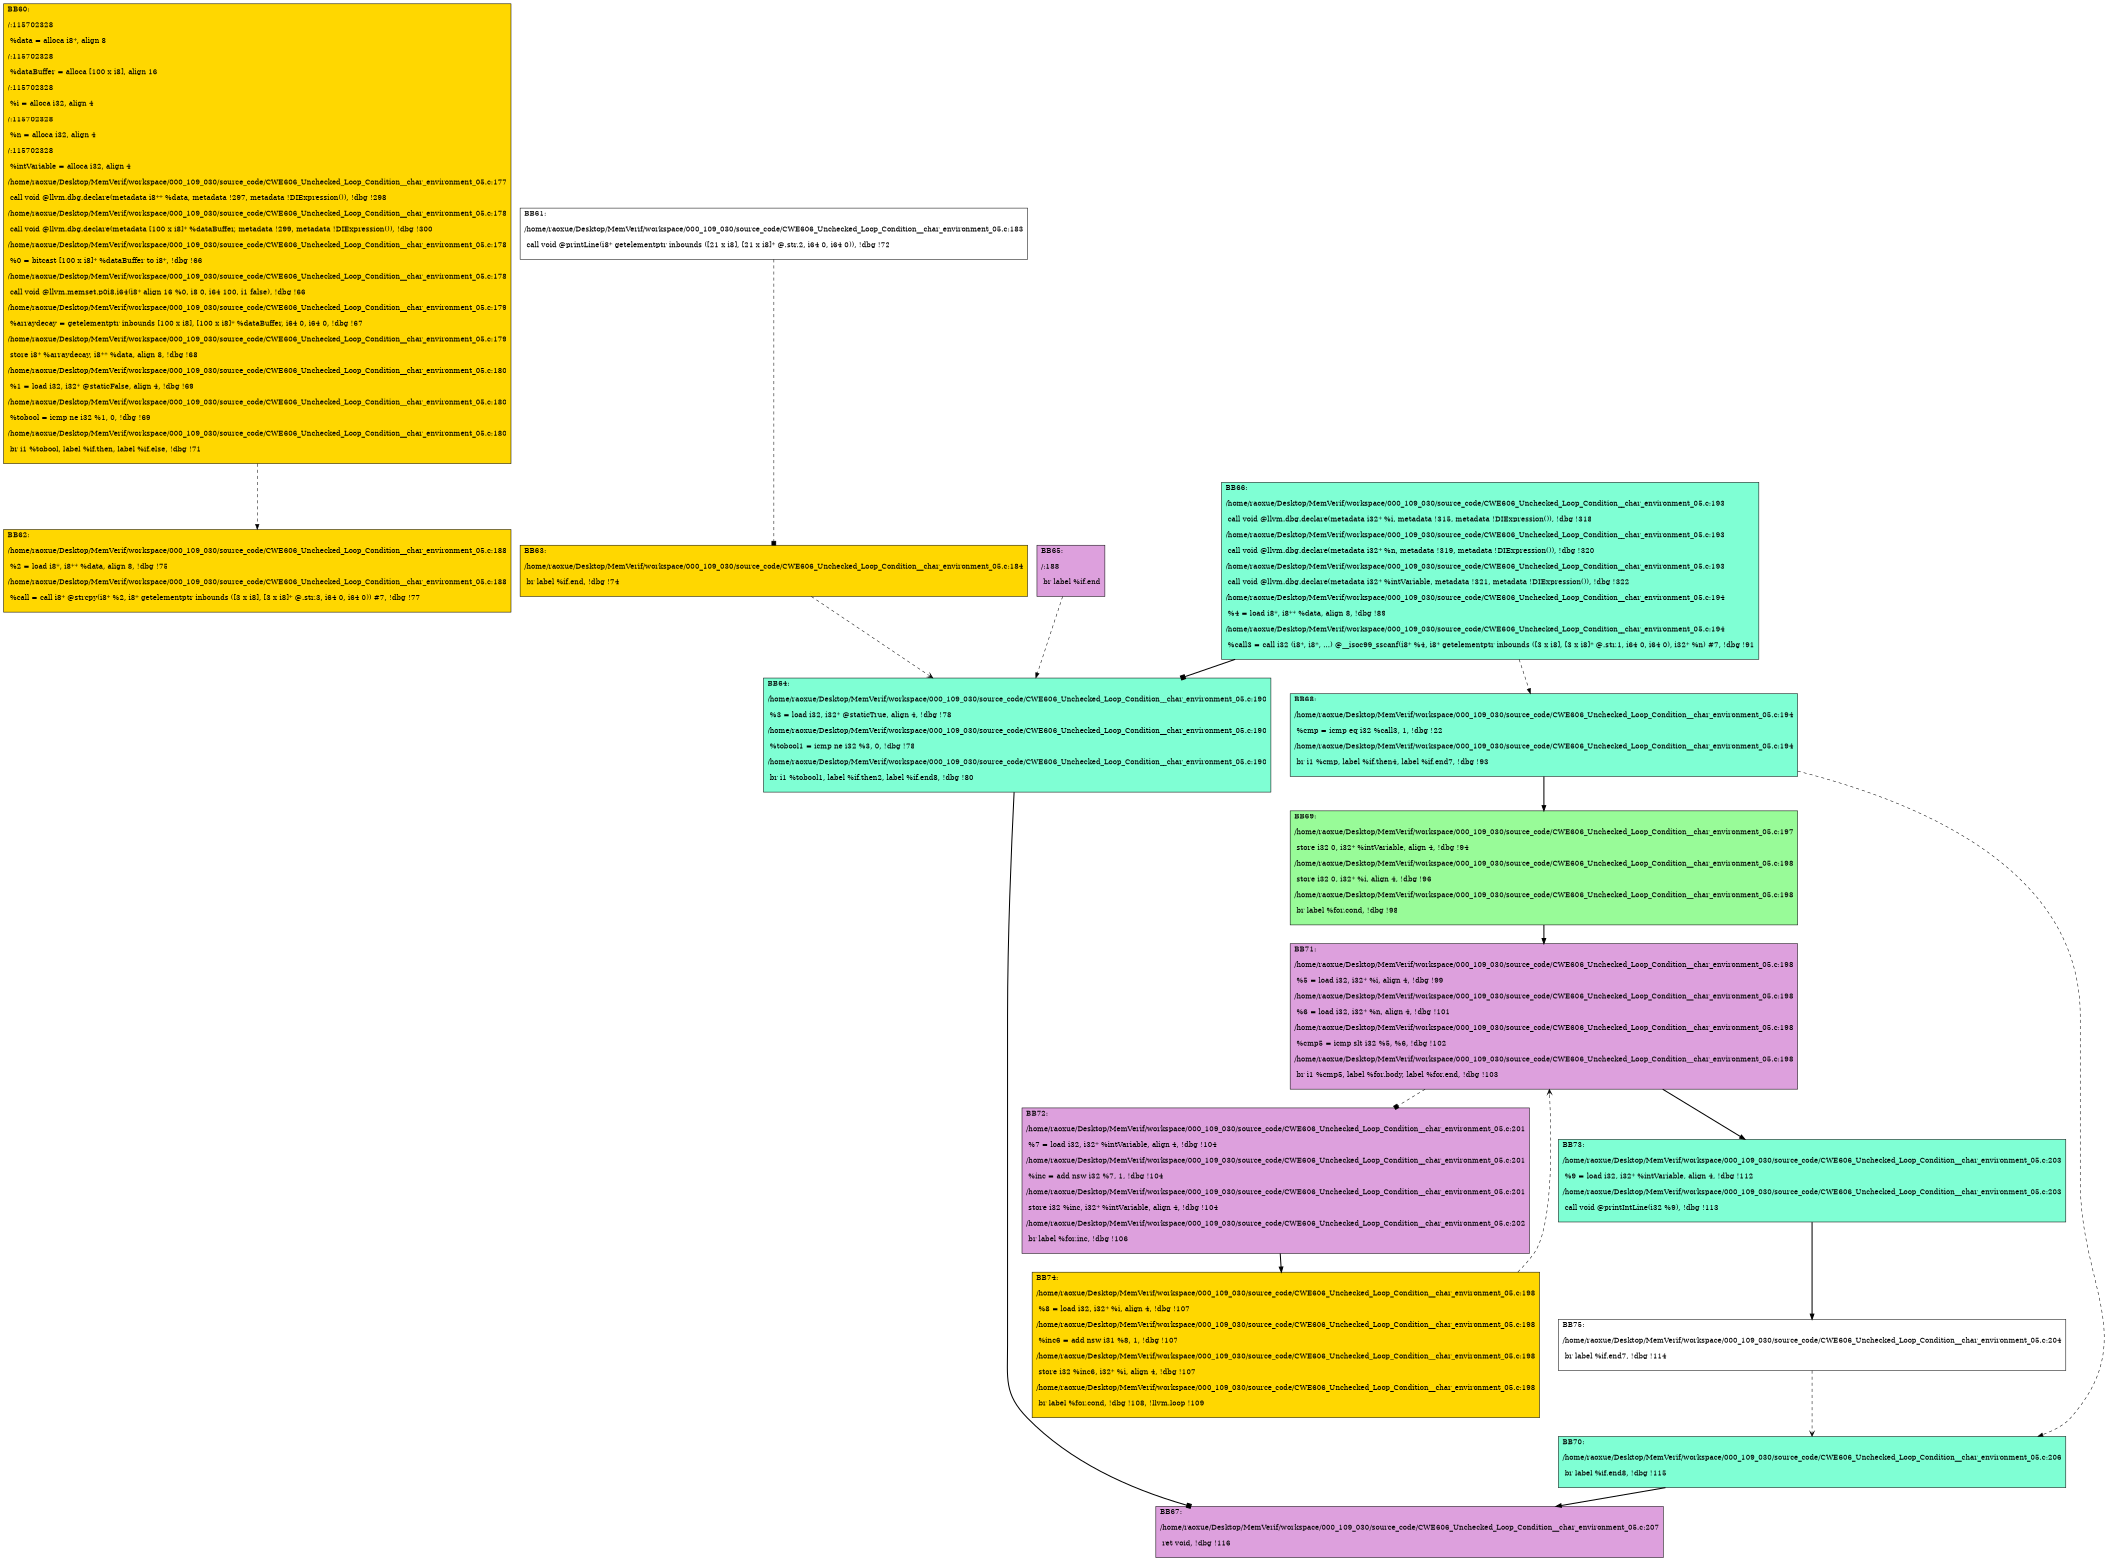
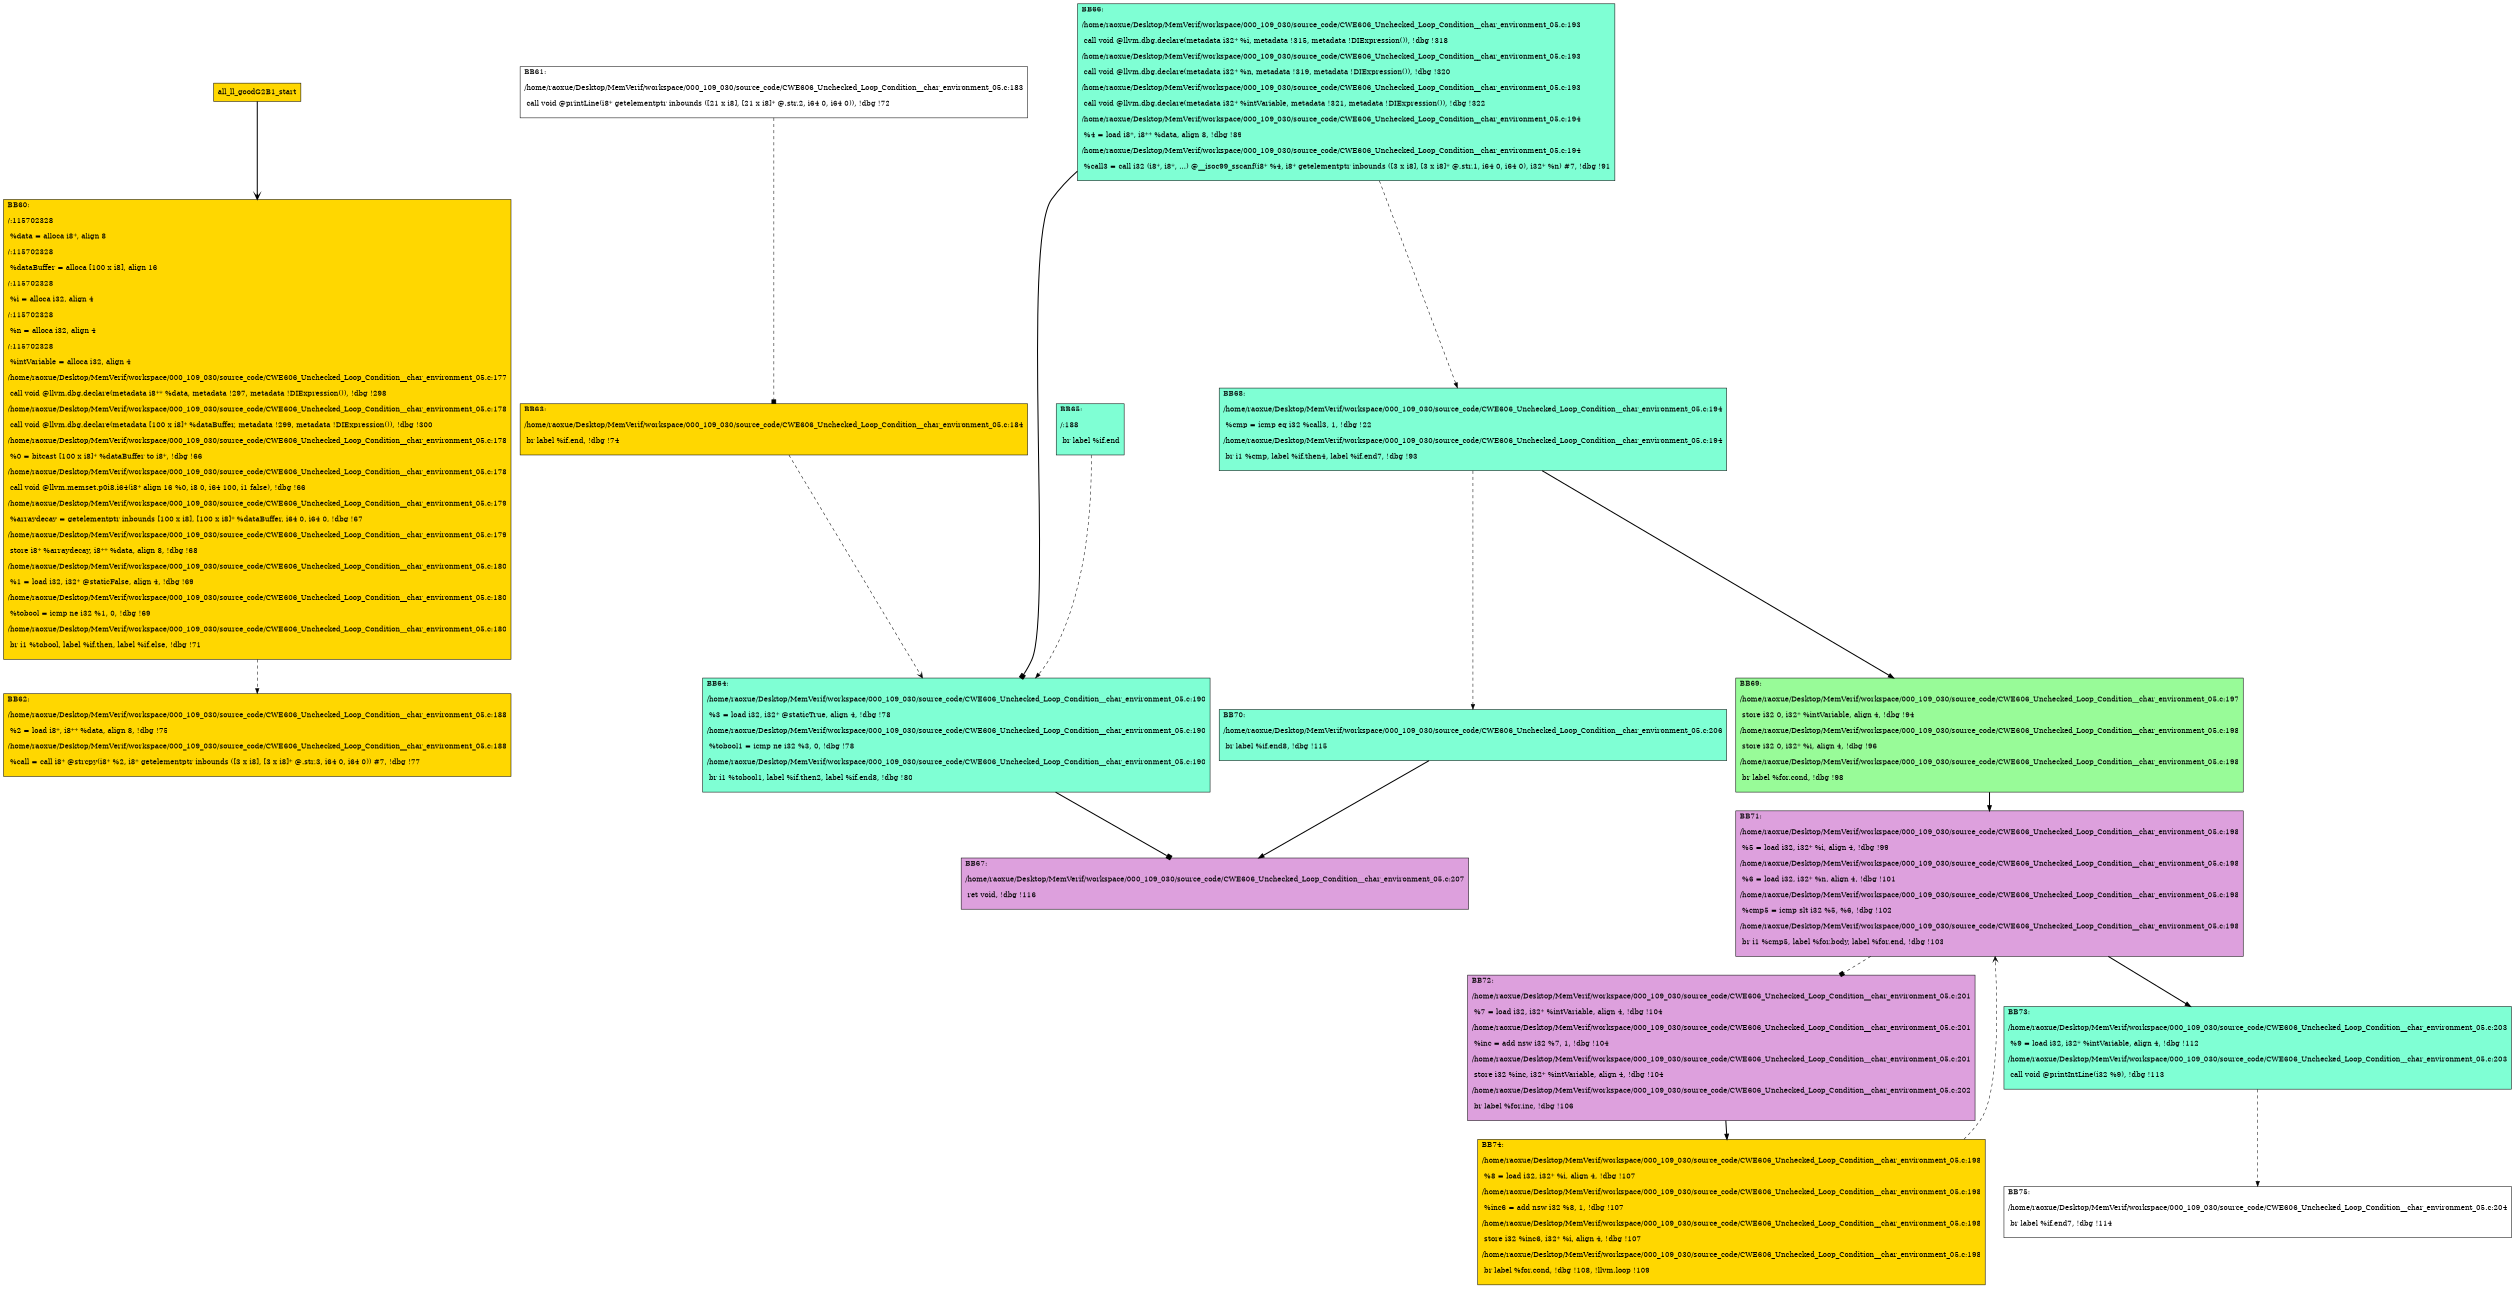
node "all_ll_goodG2B1_start": added
node "BB65:": fillcolor plum -> aquamarine
edge "BB73:" -> "BB75:": style bold -> dashed
node "BB74:": text "%inc6 = add nsw i31 %8, 1, !dbg !107" -> "%inc6 = add nsw i32 %8, 1, !dbg !107"
edge "BB75:" -> "BB70:": removed
